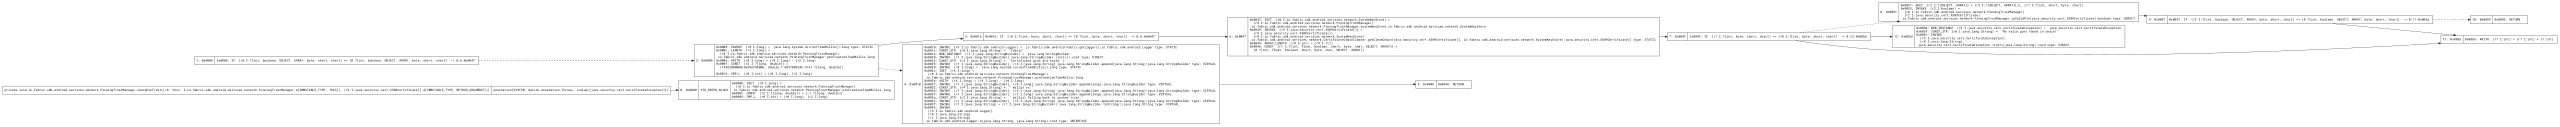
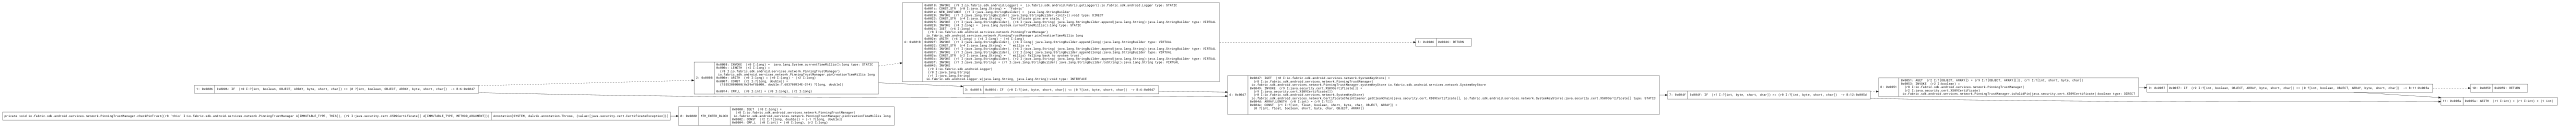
node "12: 0x005d": removed
edge "4: 0x0018" -> "5: 0x0046": style solid -> dashed
edge "1: 0x0006" -> "6: 0x0047": added
